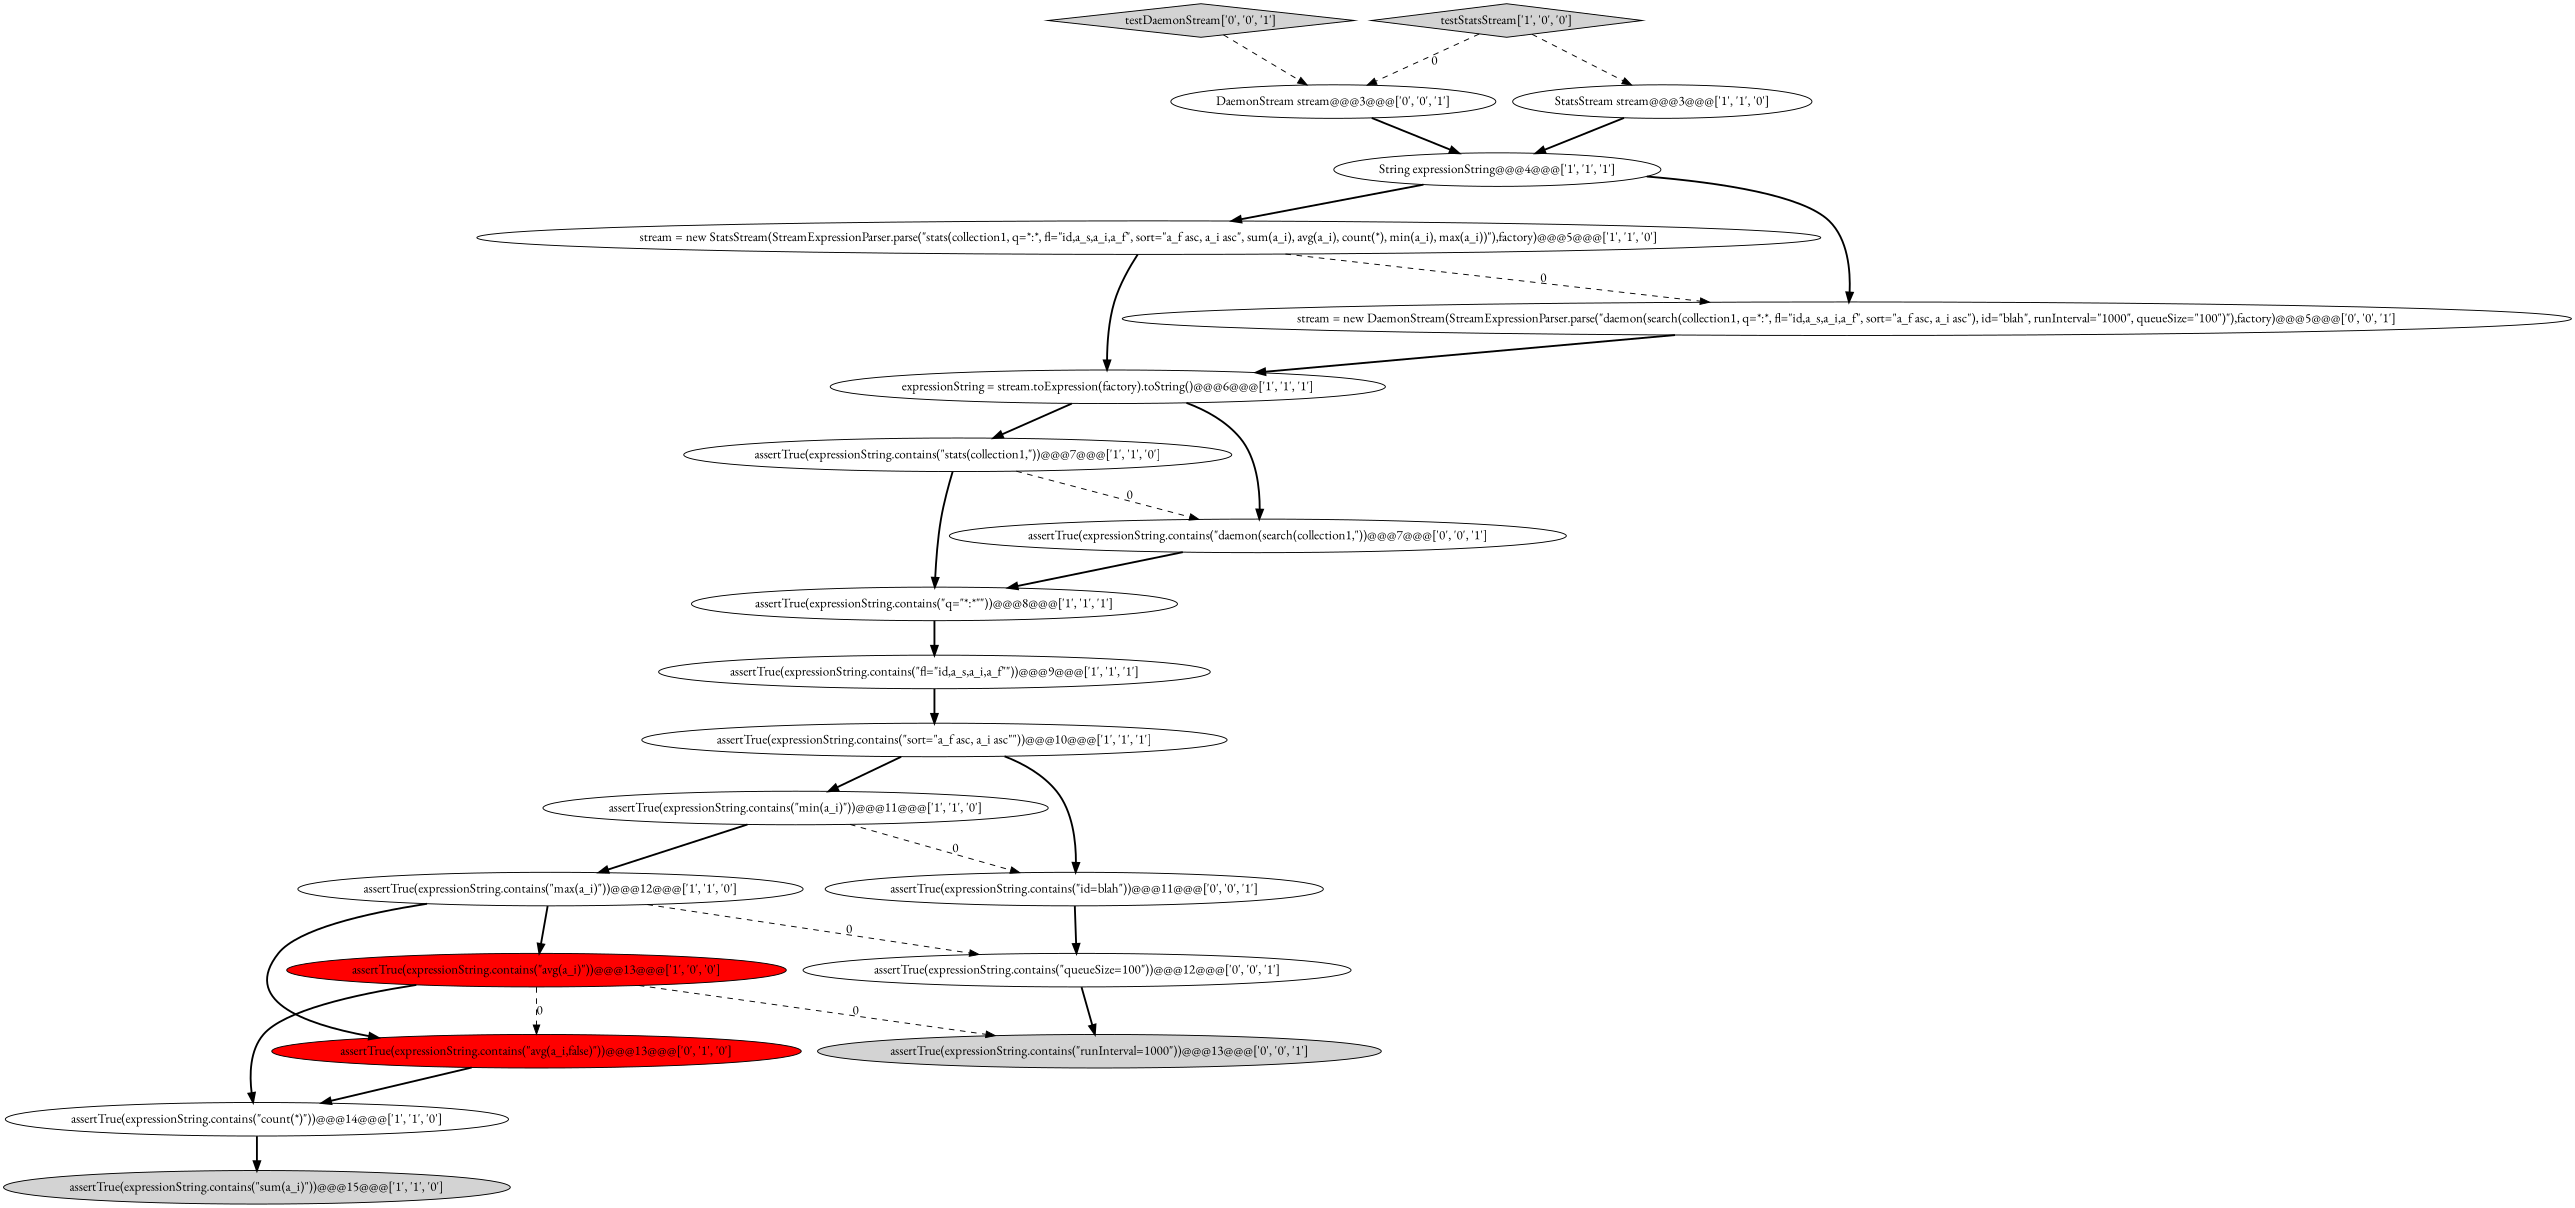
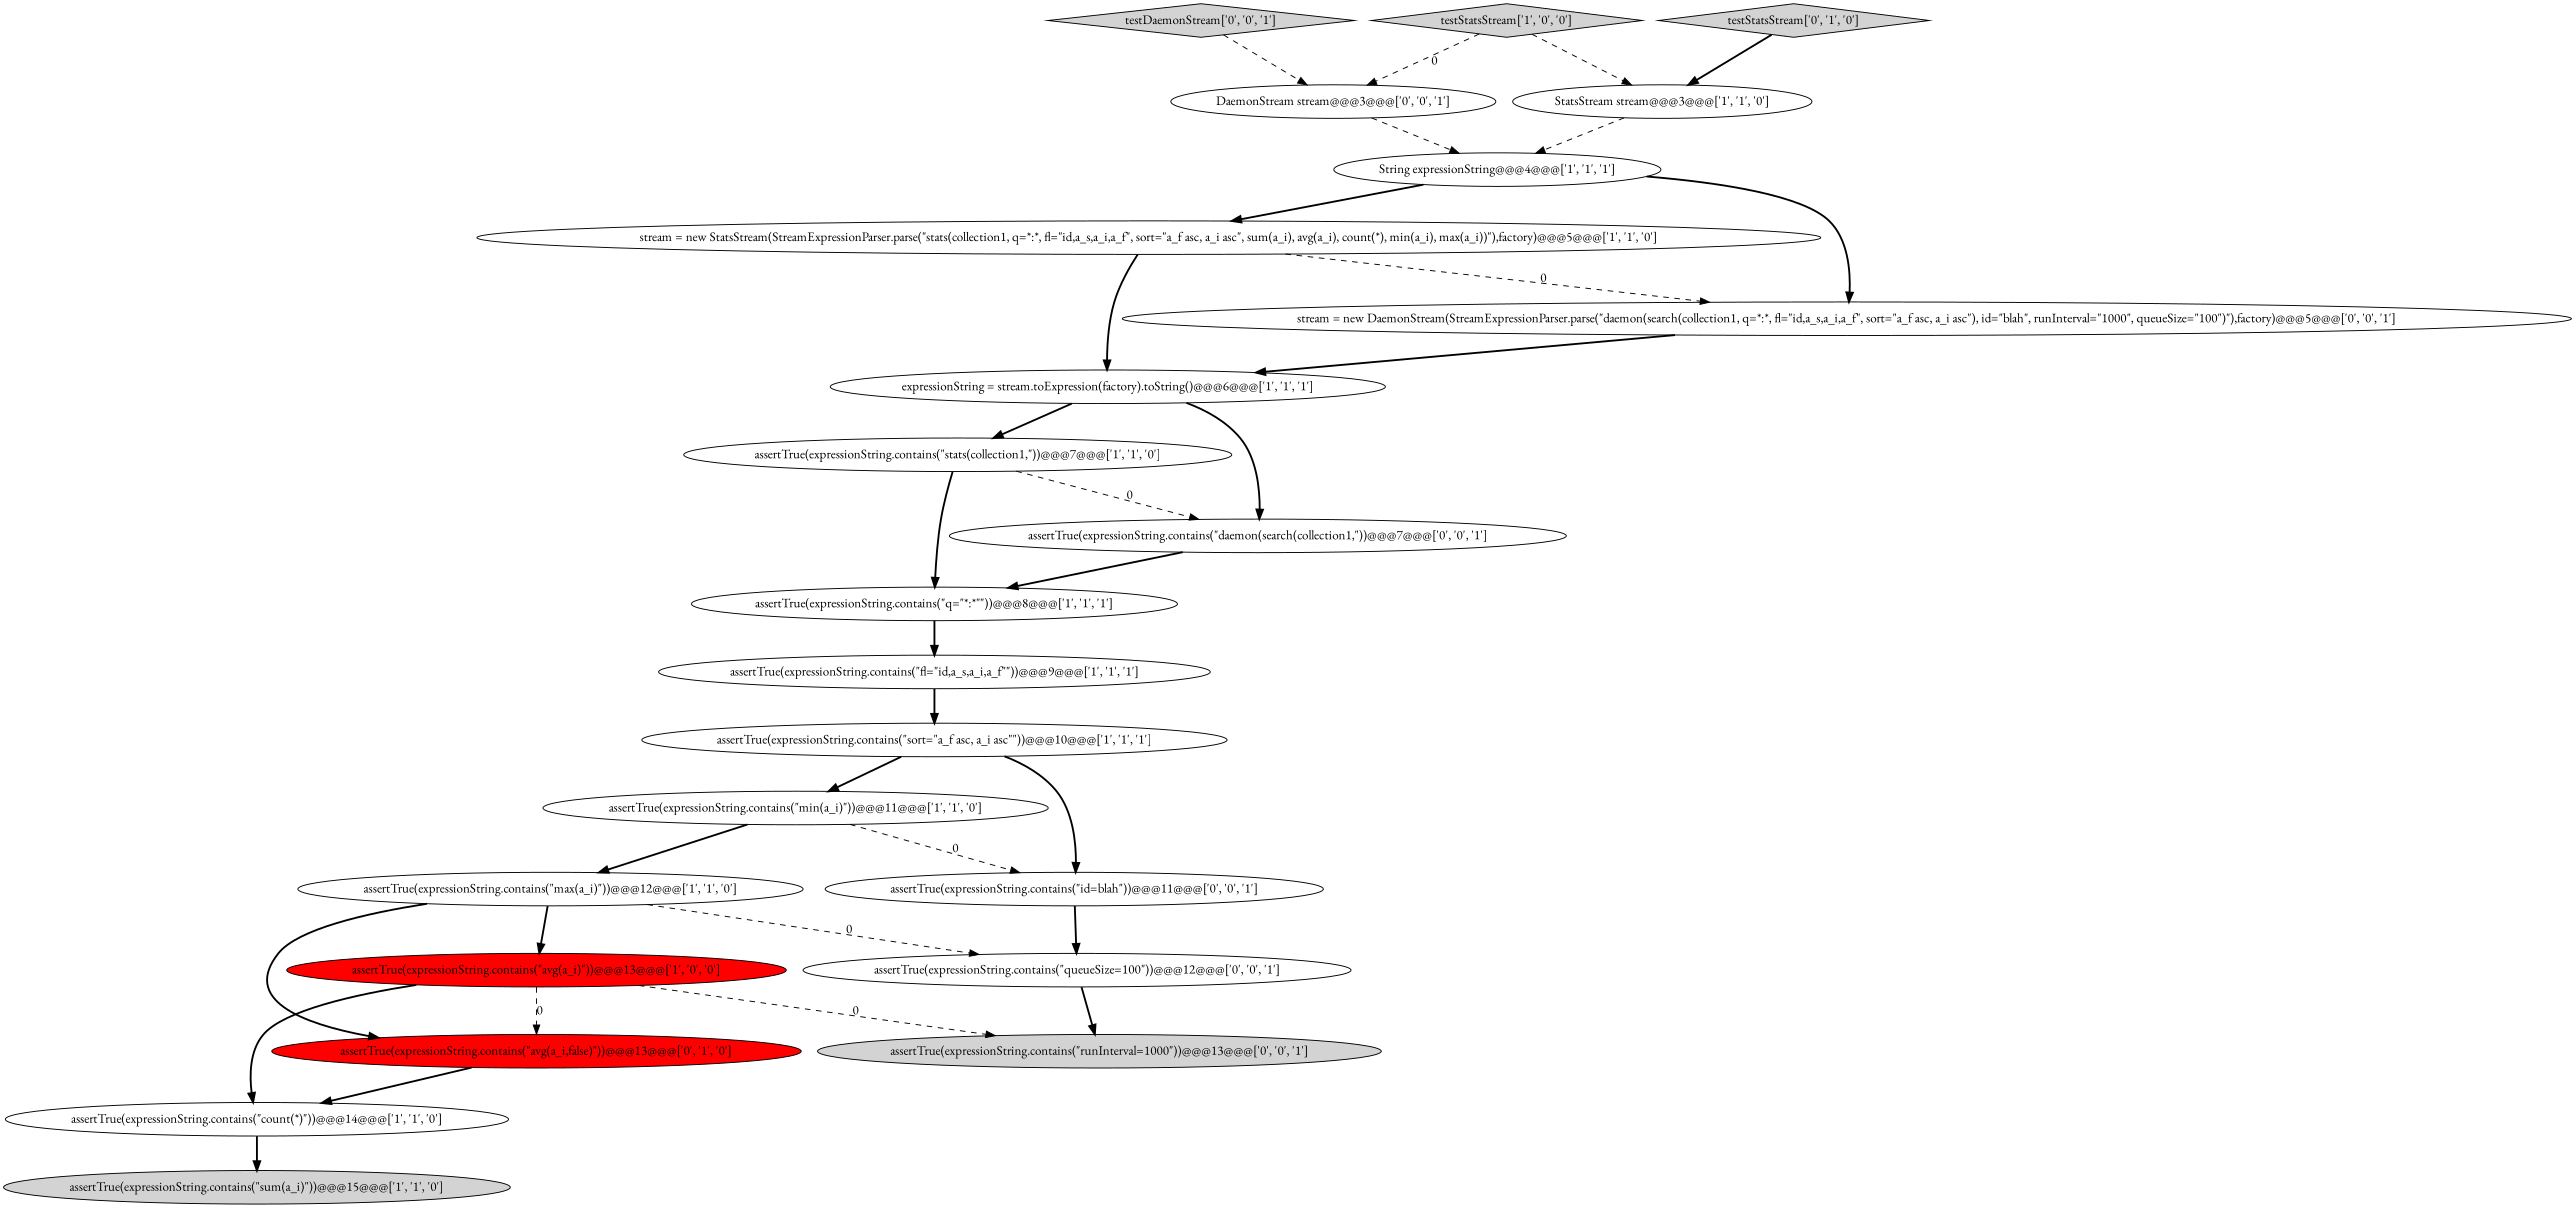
node "testStatsStream['0', '1', '0']": added
edge "DaemonStream stream@@@3@@@['0', '0', '1']" -> "String expressionString@@@4@@@['1', '1', '1']": style bold -> dashed
edge "StatsStream stream@@@3@@@['1', '1', '0']" -> "String expressionString@@@4@@@['1', '1', '1']": style bold -> dashed
